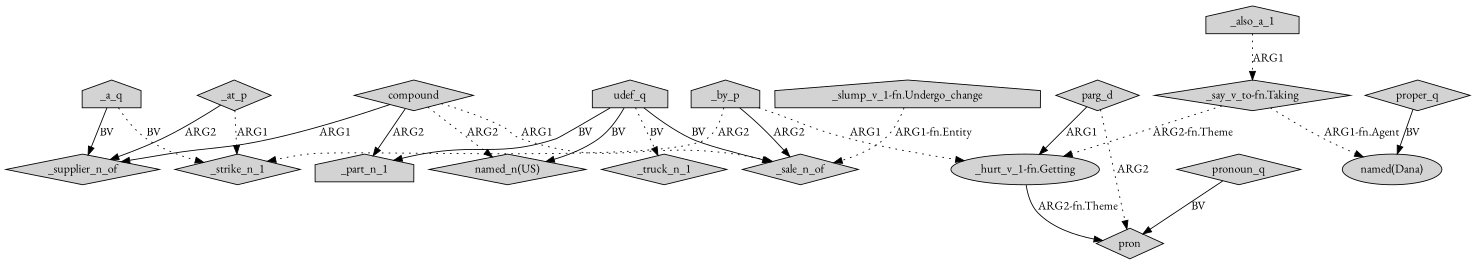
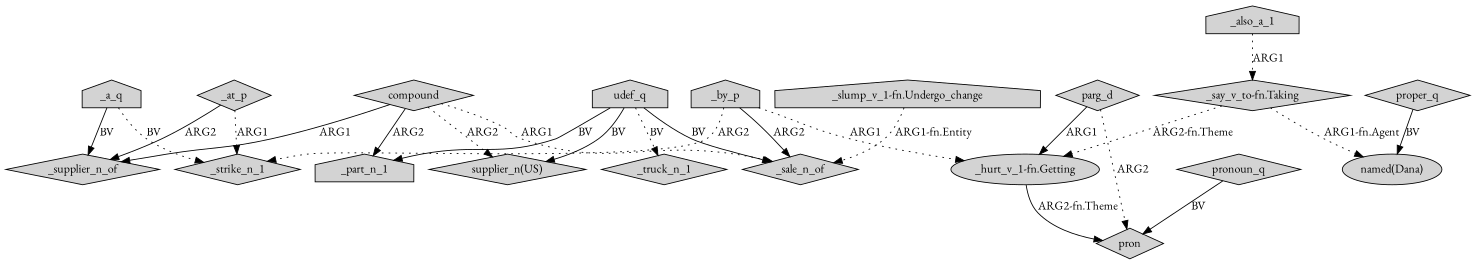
node "named_n(US)": label "named_n(US)" -> "supplier_n(US)"
